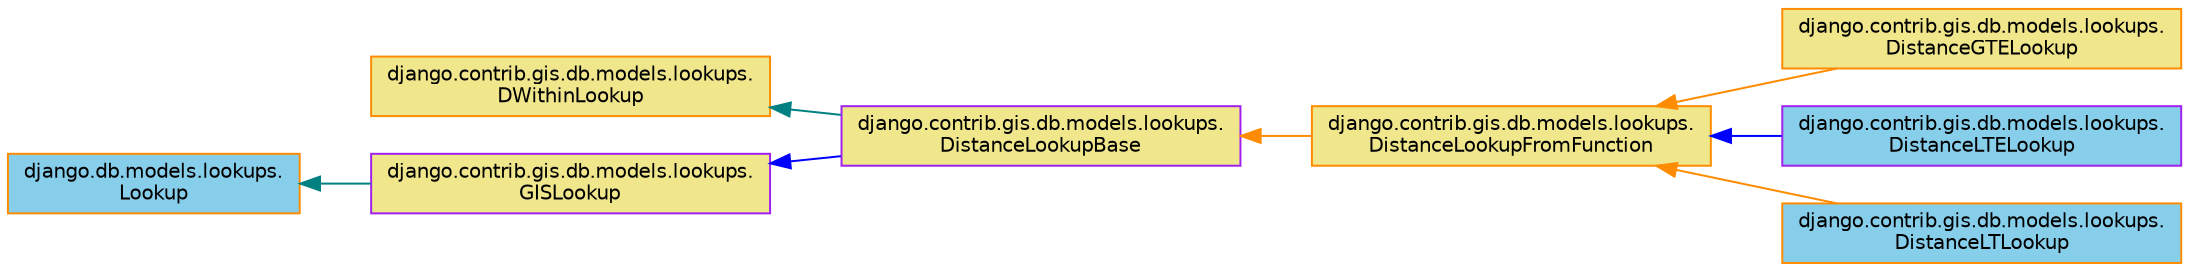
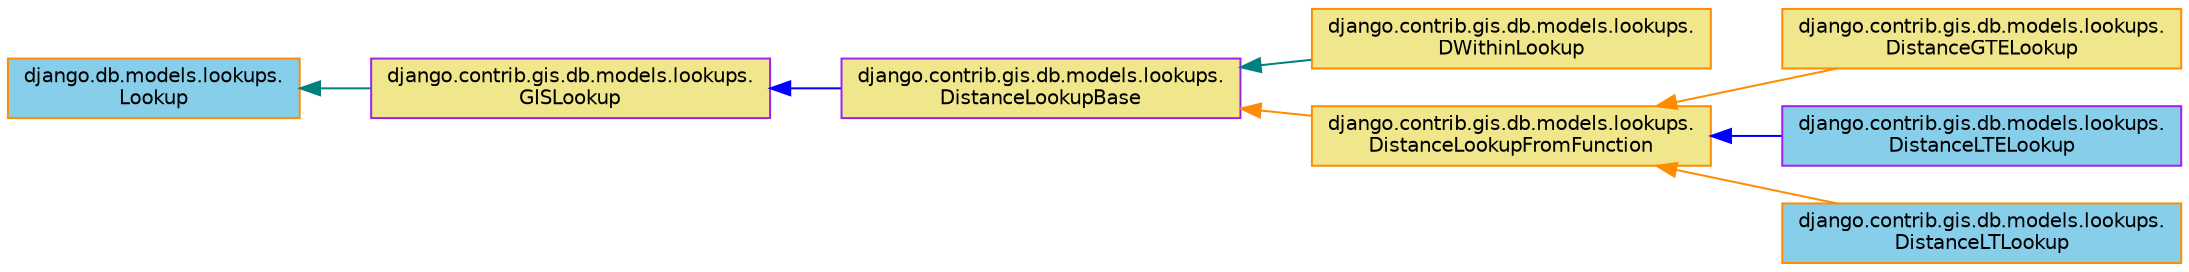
edge "django.contrib.gis.db.models.lookups. DistanceLookupBase" -> "django.contrib.gis.db.models.lookups. DWithinLookup": reversed
